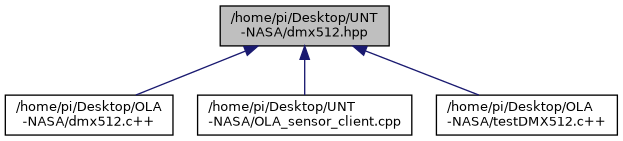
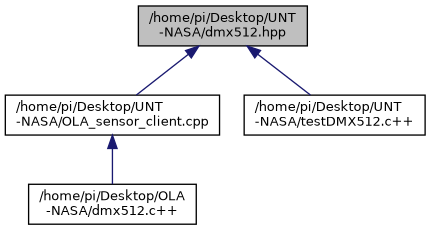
edge "/home/pi/Desktop/OLA -NASA/dmx512.c++" -> "/home/pi/Desktop/UNT -NASA/dmx512.hpp": now "/home/pi/Desktop/OLA -NASA/dmx512.c++" -> "/home/pi/Desktop/UNT -NASA/OLA_sensor_client.cpp"
node "/home/pi/Desktop/OLA -NASA/testDMX512.c++": label "/home/pi/Desktop/OLA -NASA/testDMX512.c++" -> "/home/pi/Desktop/UNT -NASA/testDMX512.c++"
